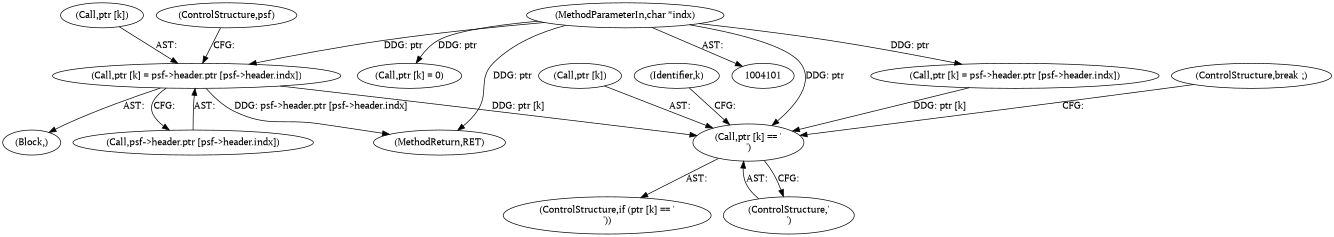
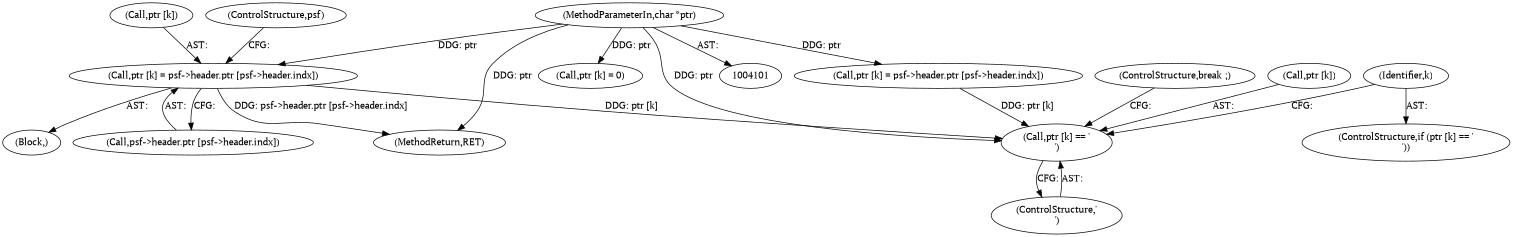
node "(MethodParameterIn,char *indx)": label "(MethodParameterIn,char *indx)" -> "(MethodParameterIn,char *ptr)"
edge "(Call,ptr [k] == ' ')" -> "(ControlStructure,if (ptr [k] == ' '))": now "(Identifier,k)" -> "(ControlStructure,if (ptr [k] == ' '))"
